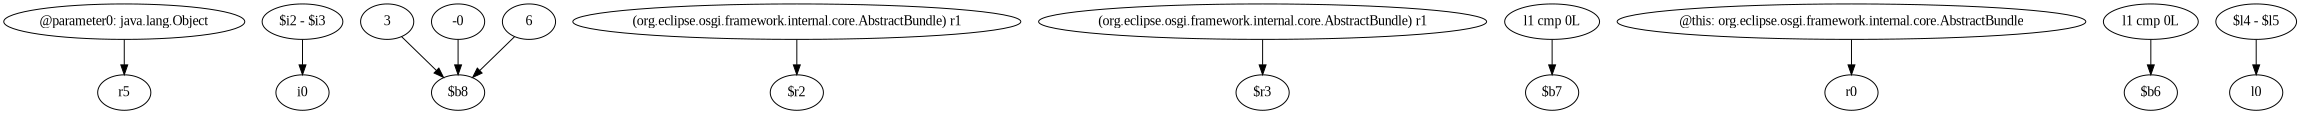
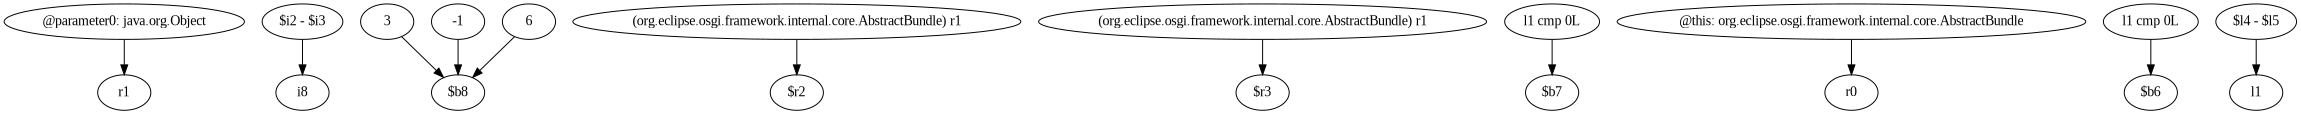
node "@parameter0: java.lang.Object": label "@parameter0: java.lang.Object" -> "@parameter0: java.org.Object"
node "-0": label "-0" -> "-1"
node "r5": label "r5" -> "r1"
node "i0": label "i0" -> "i8"
node "l0": label "l0" -> "l1"
